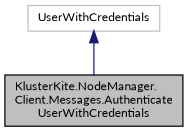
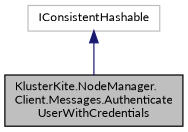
node "UserWithCredentials": label "UserWithCredentials" -> "IConsistentHashable"
